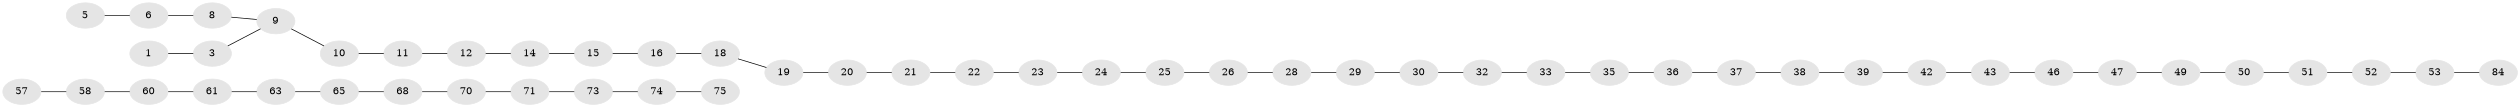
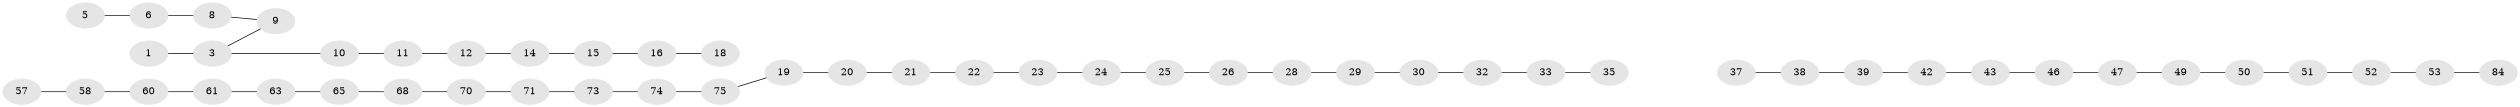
edge "9" -- "10": now "3" -- "10"
edge "18" -- "19": now "75" -- "19"
node "36": removed
